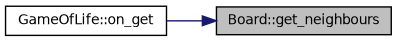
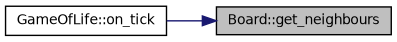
node "GameOfLife::on_get": label "GameOfLife::on_get" -> "GameOfLife::on_tick"
